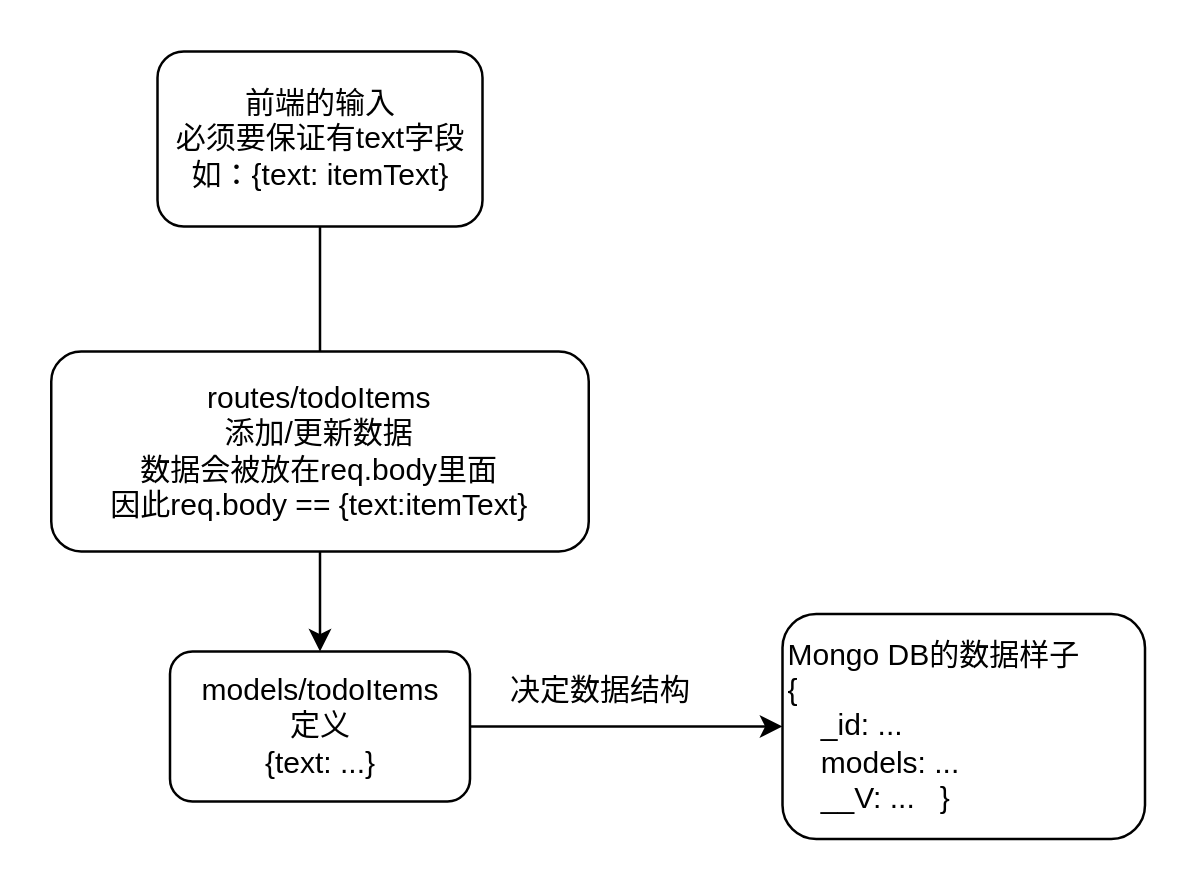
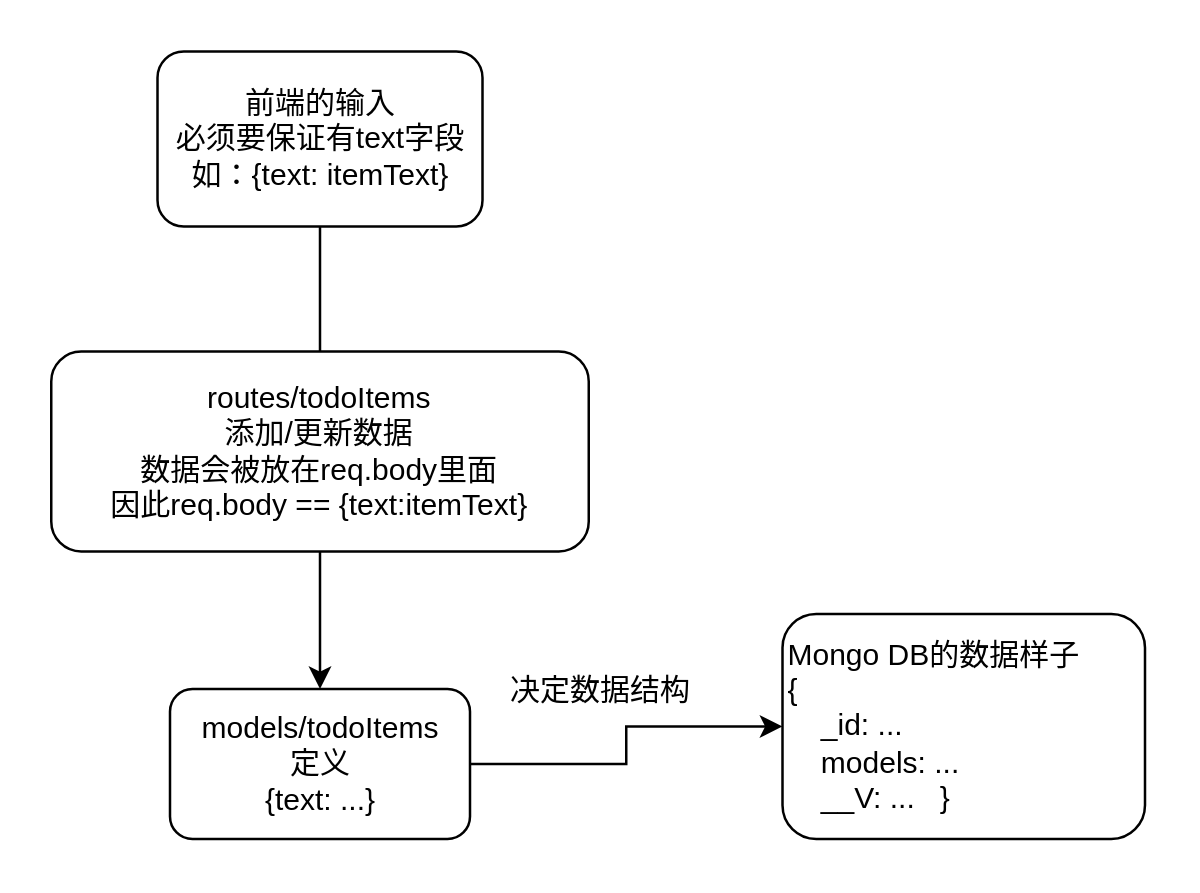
node "models/todoItems 定义 {text: ...}": moved (320, 726) -> (320, 764)
